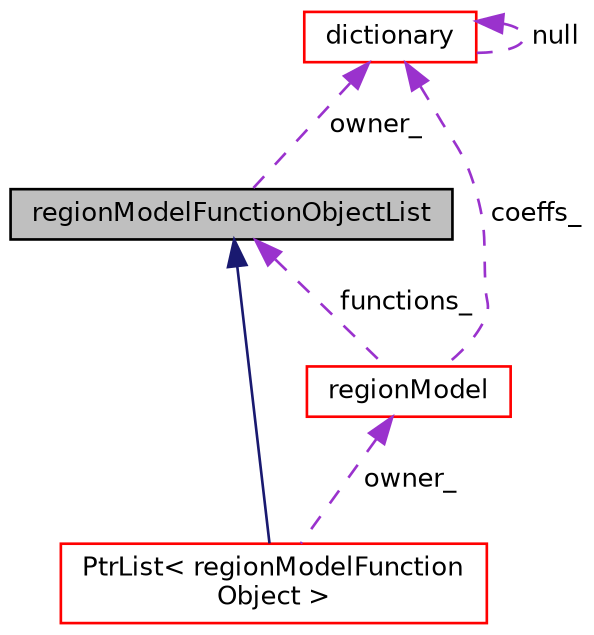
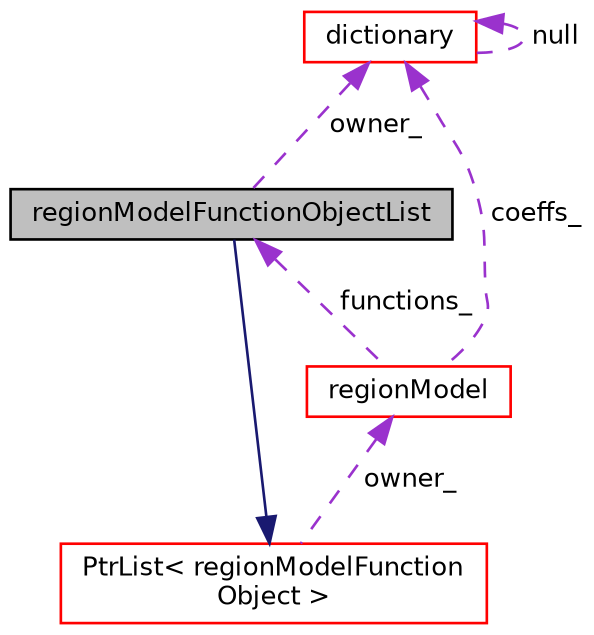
edge "PtrList< regionModelFunction Object >" -> "regionModelFunctionObjectList": reversed
